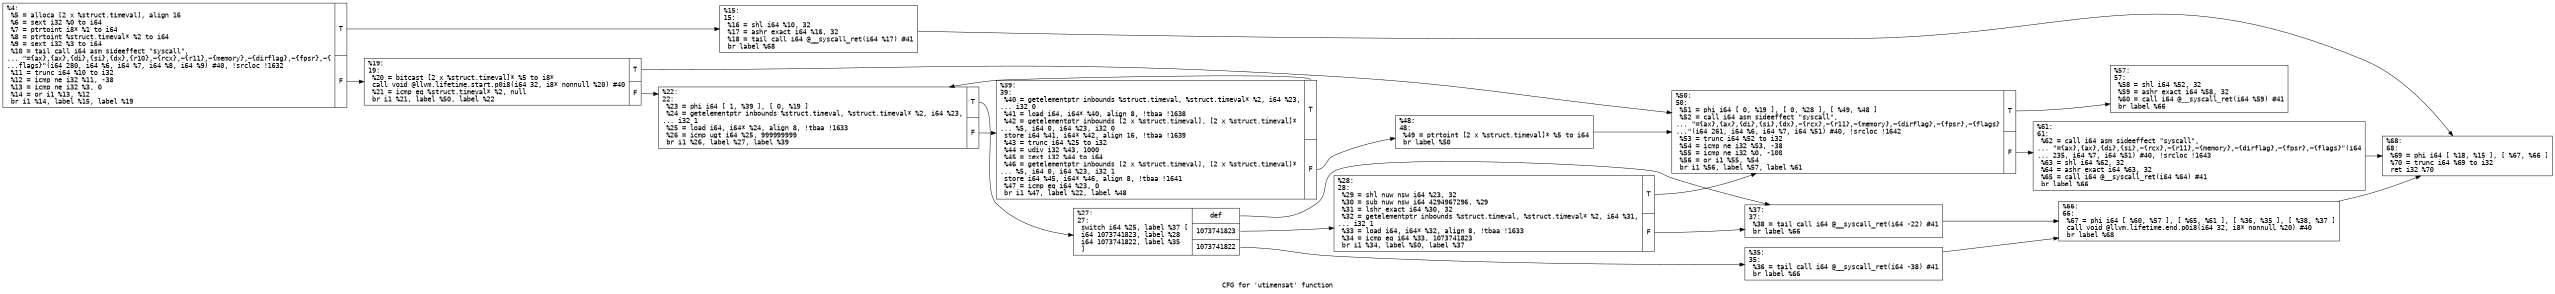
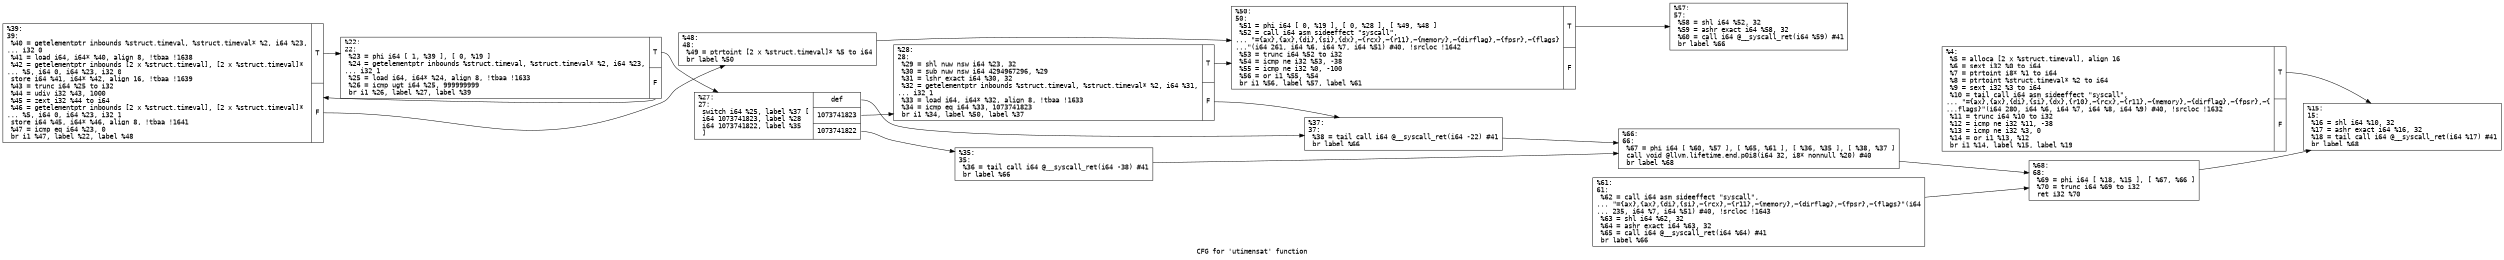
edge "%15:" -> "%68:": reversed
node "%19:": removed
edge "%50:" -> "%61:": removed
